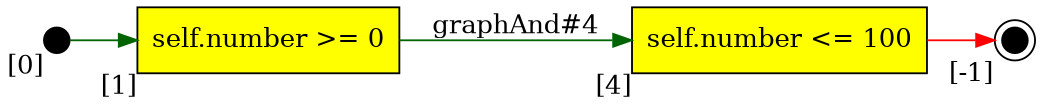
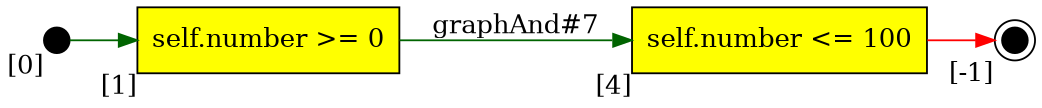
edge "self.number >= 0 [1]" -> "self.number <= 100 [4]": label "graphAnd#4" -> "graphAnd#7"
